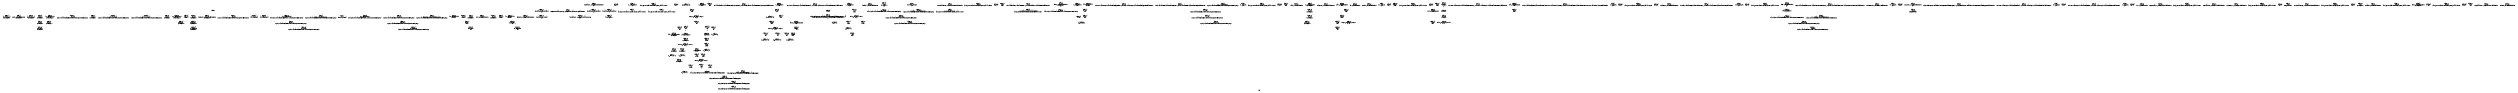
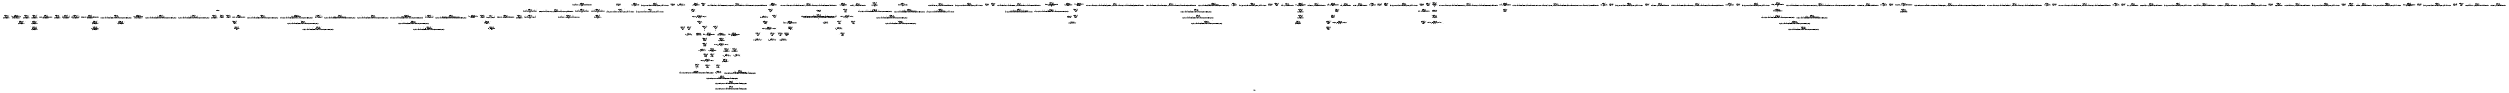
node "NodeID: 317": removed
node "NodeID: 31": added
